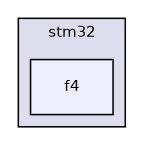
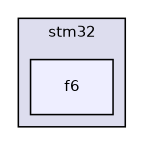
node "f4": label "f4" -> "f6"
